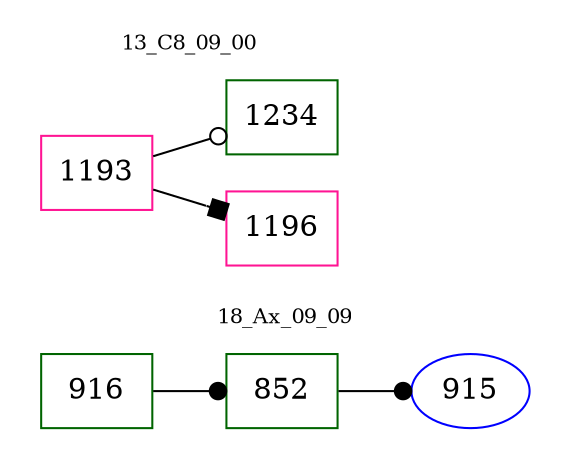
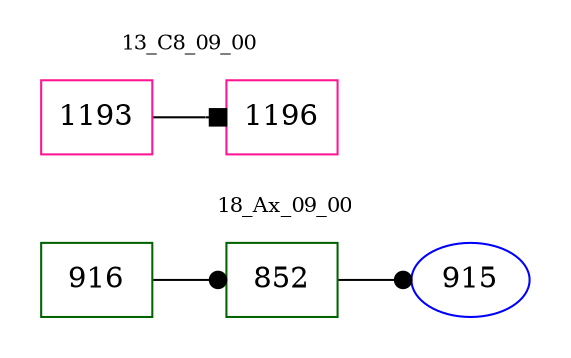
node "1234": removed
cluster "18_Ax_09_09": label "18_Ax_09_09" -> "18_Ax_09_00"
